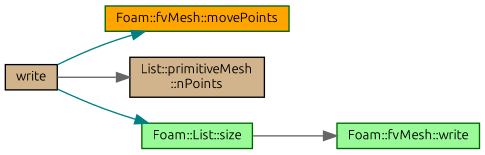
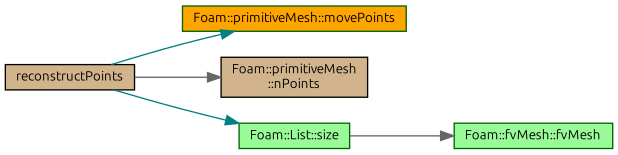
node "Foam::fvMesh::movePoints": label "Foam::fvMesh::movePoints" -> "Foam::primitiveMesh::movePoints"
node "write": label "write" -> "reconstructPoints"
node "List::primitiveMesh ::nPoints": label "List::primitiveMesh ::nPoints" -> "Foam::primitiveMesh ::nPoints"
node "Foam::fvMesh::write": label "Foam::fvMesh::write" -> "Foam::fvMesh::fvMesh"
